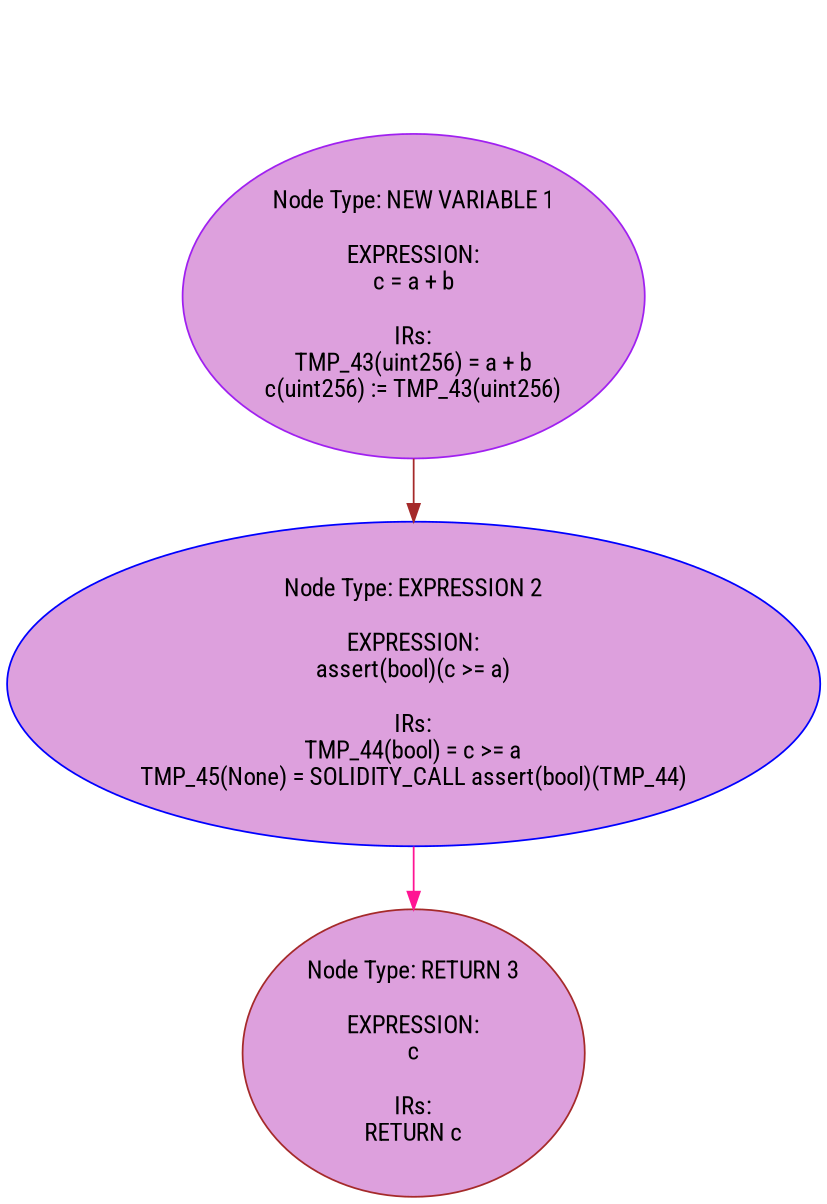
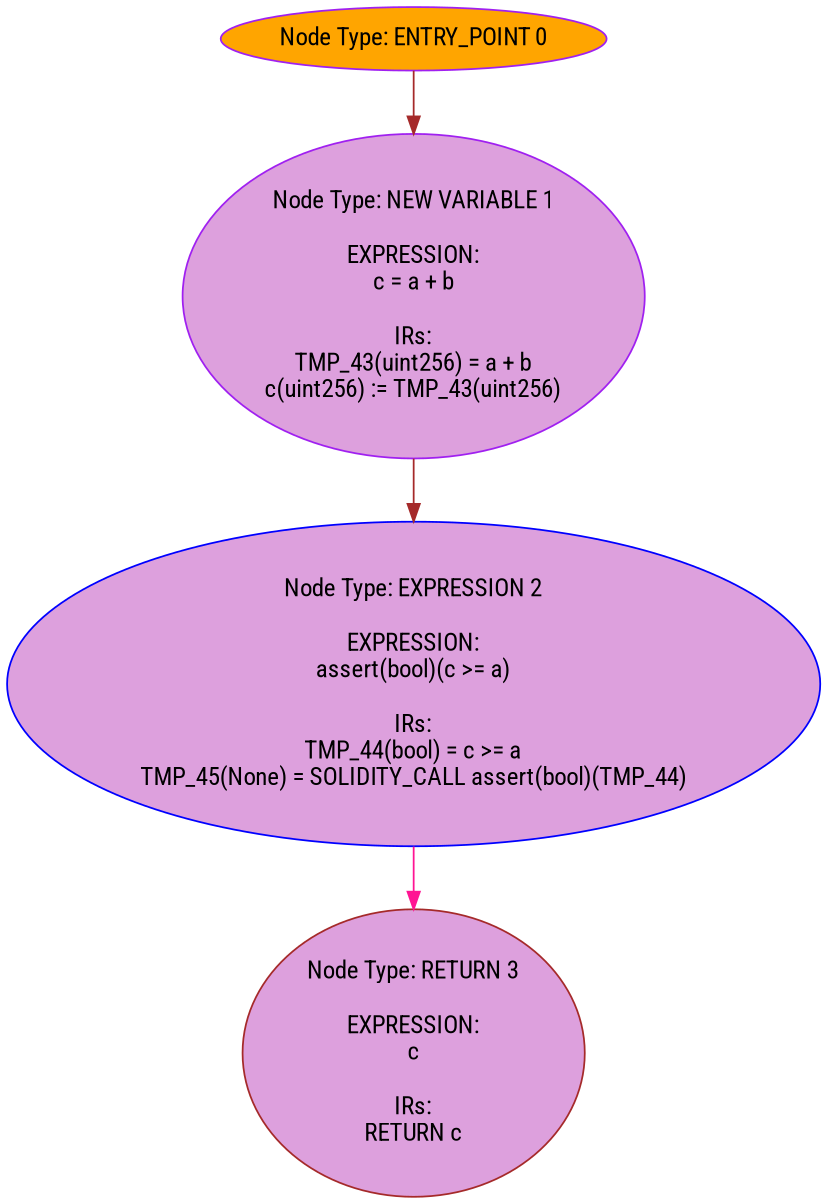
node "Node Type: ENTRY_POINT 0": added
